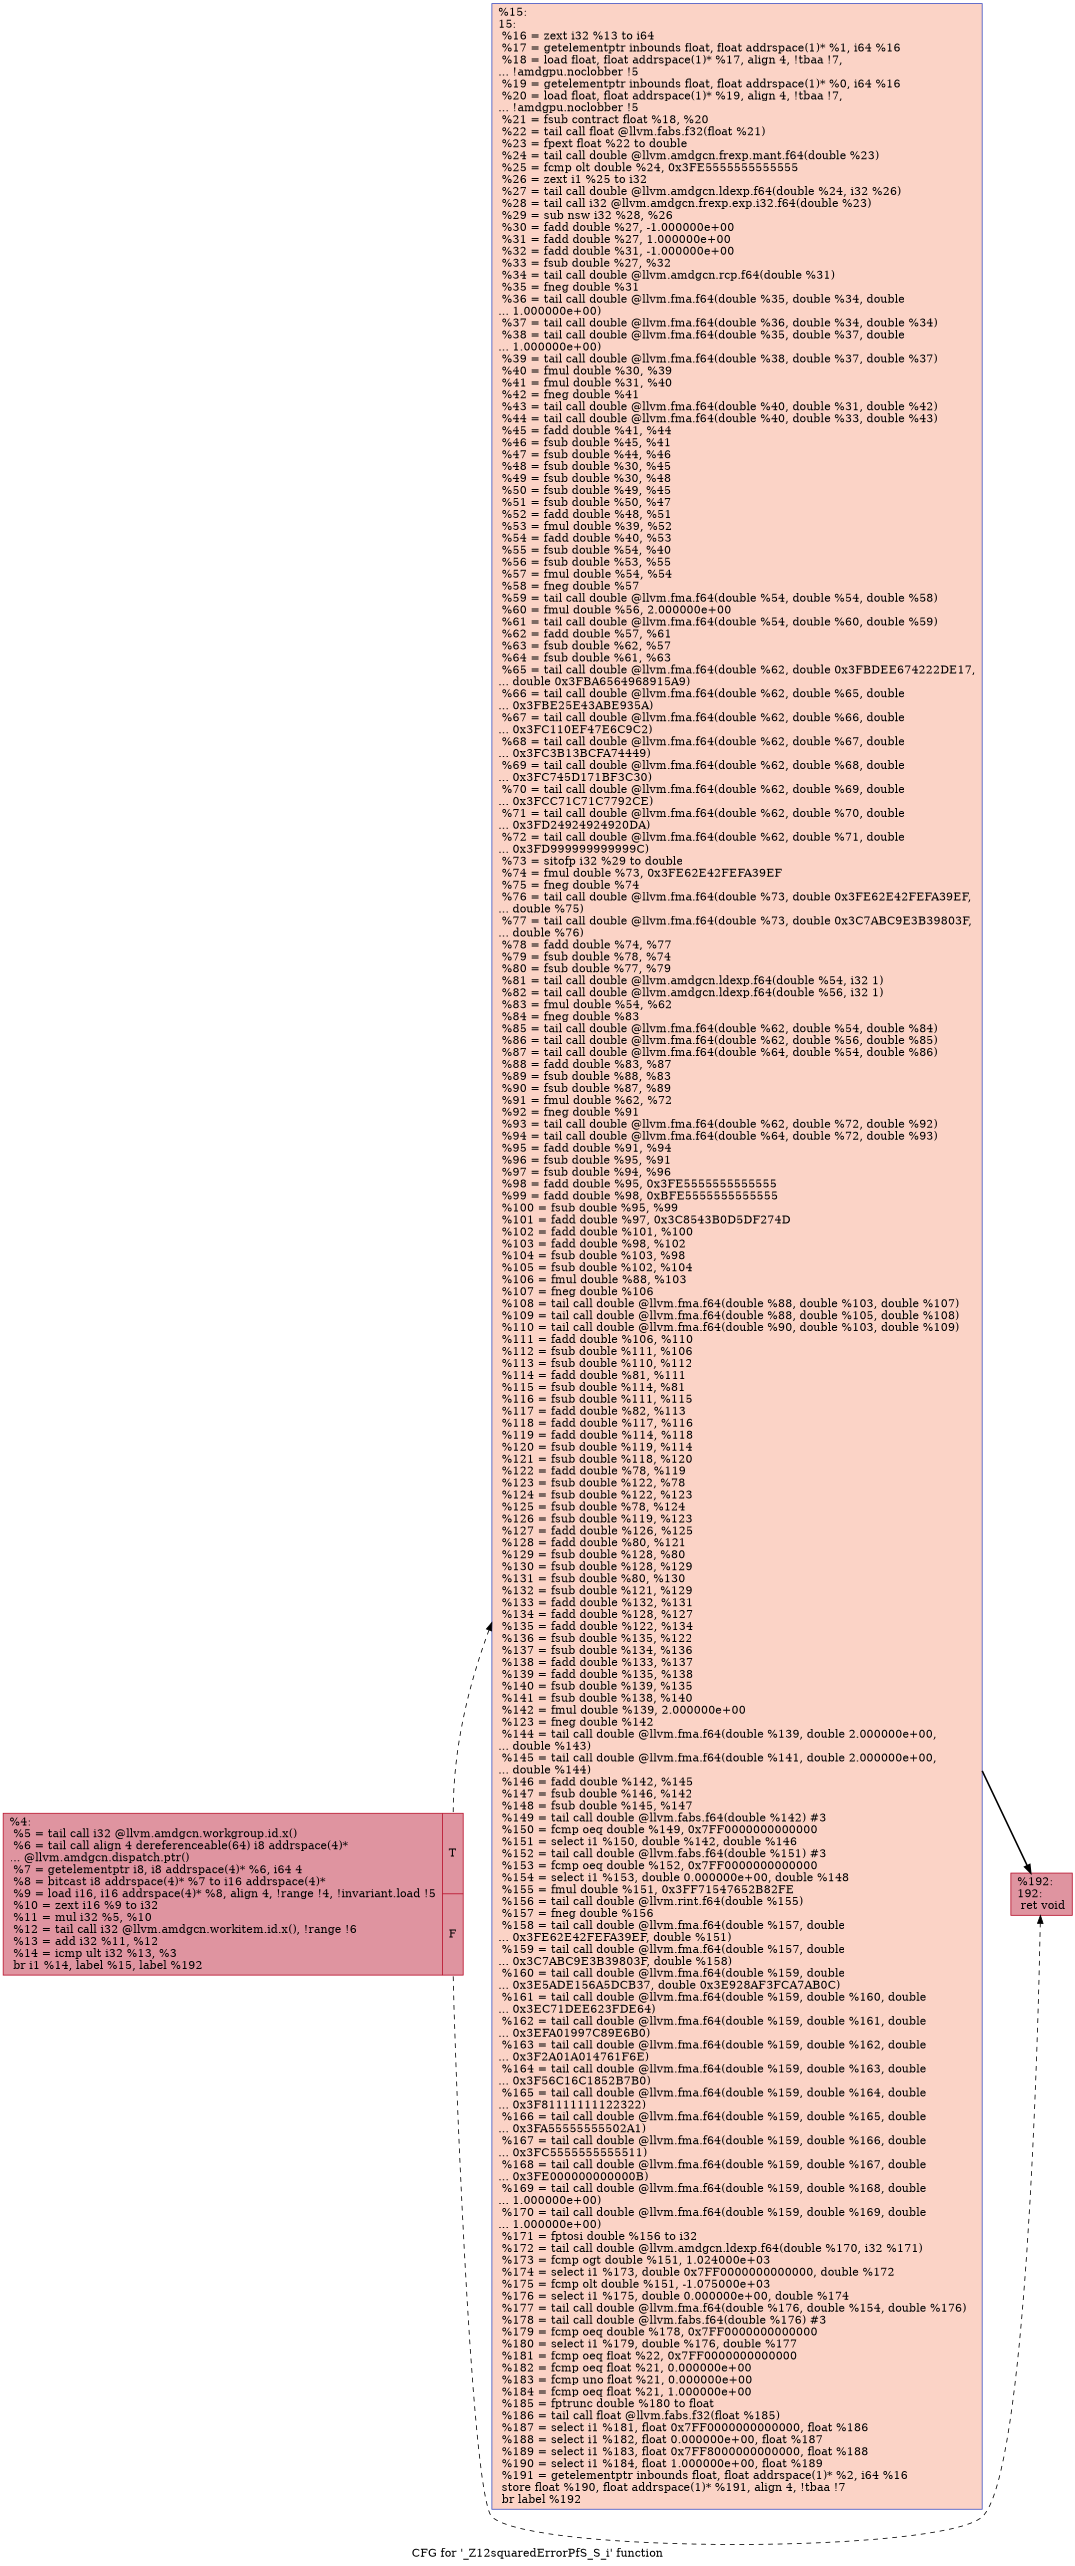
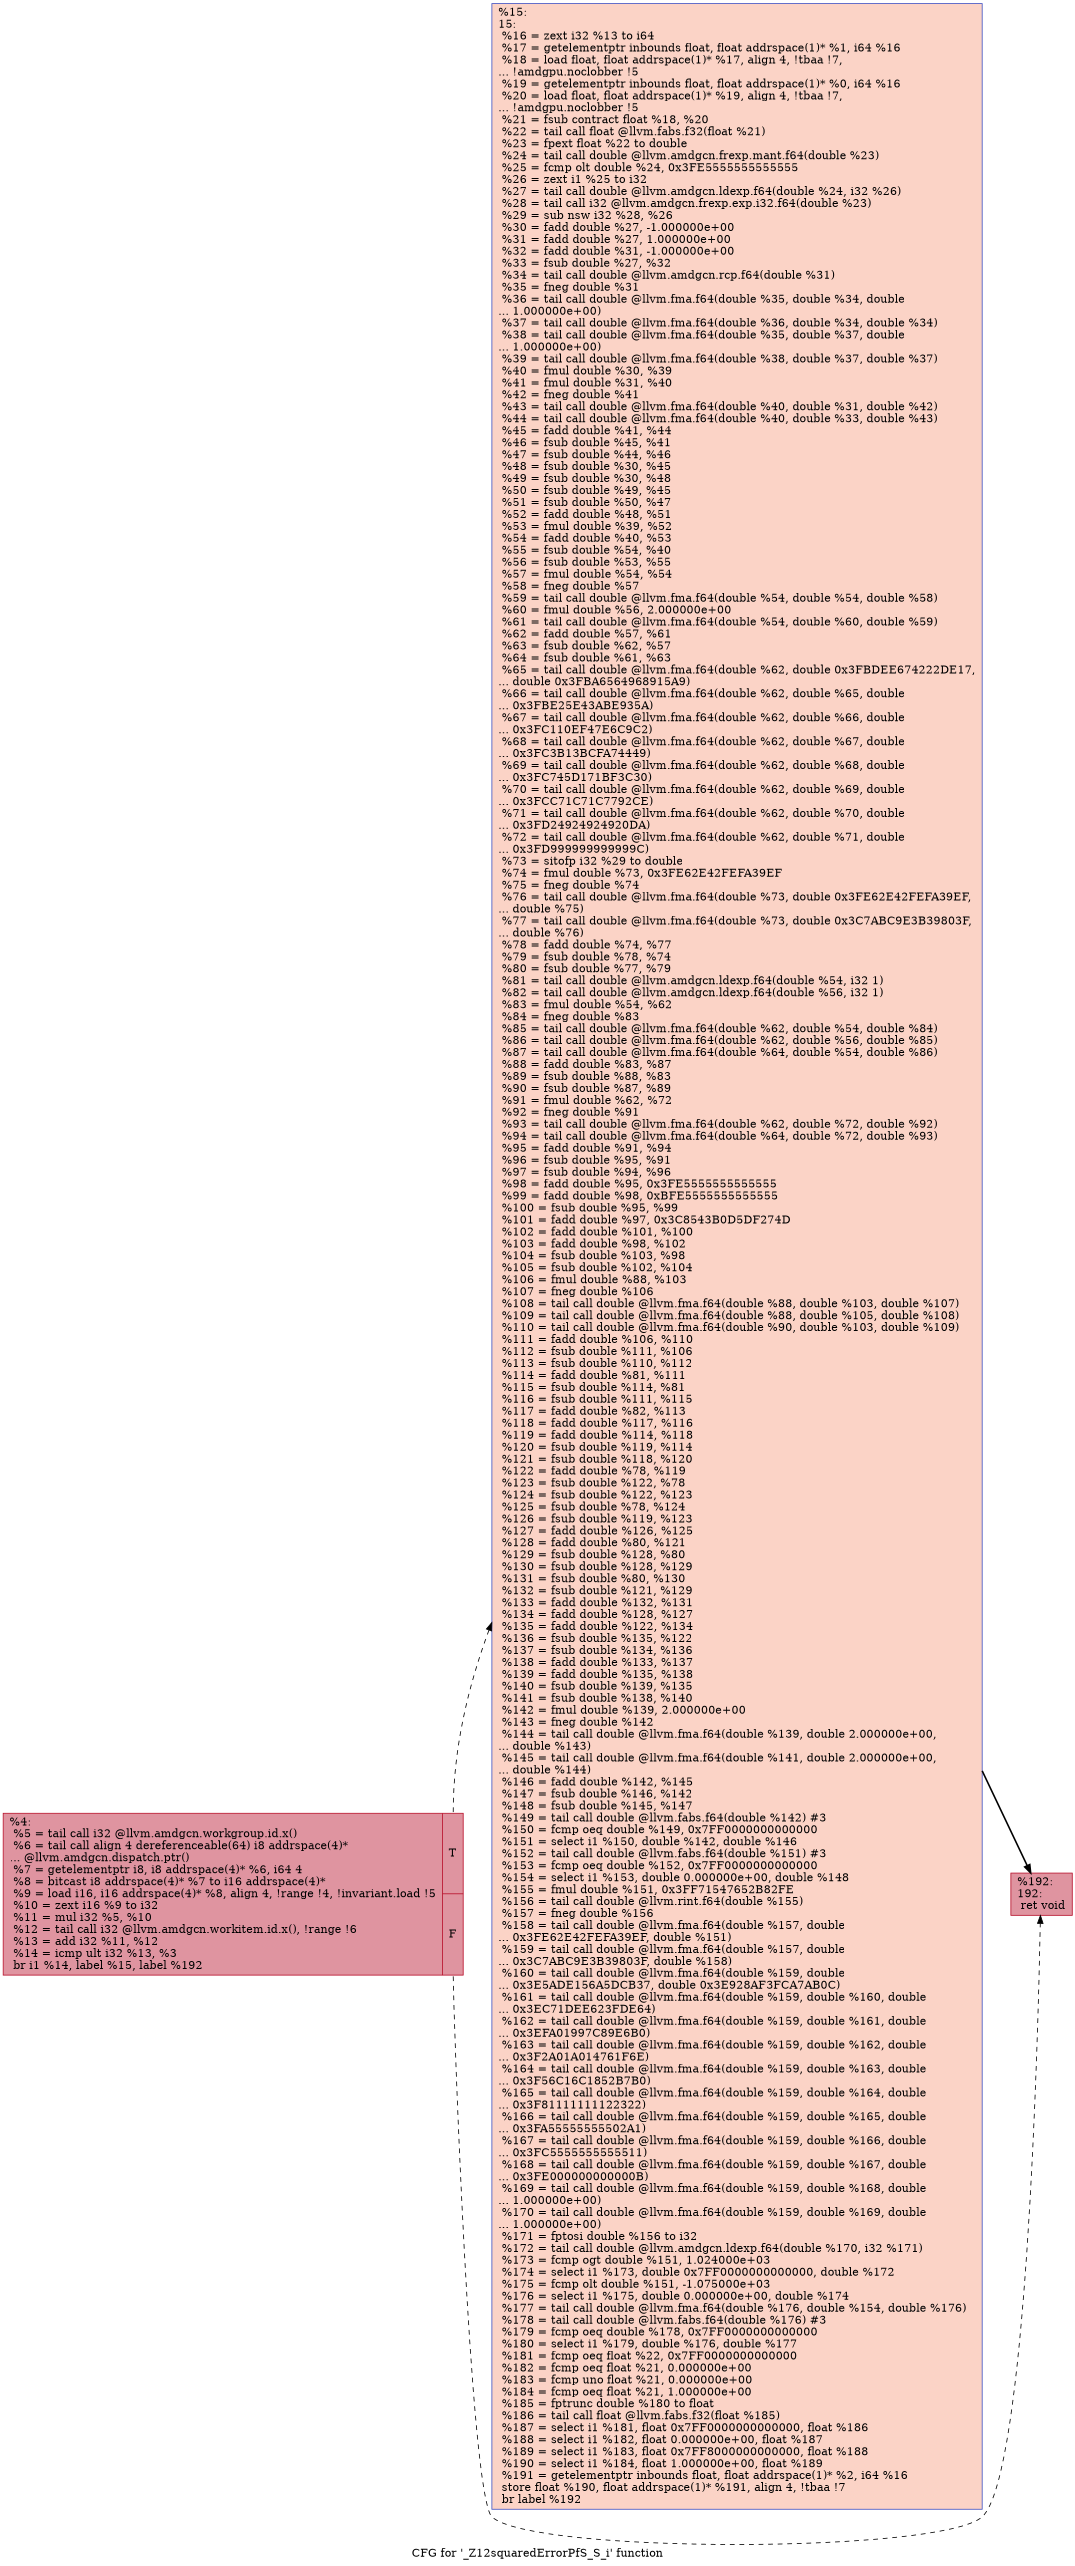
node "%15:": text "%123 = fneg double %142" -> "%143 = fneg double %142"
